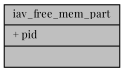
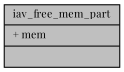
node "iav_free_mem_part": text "+ pid" -> "+ mem"
